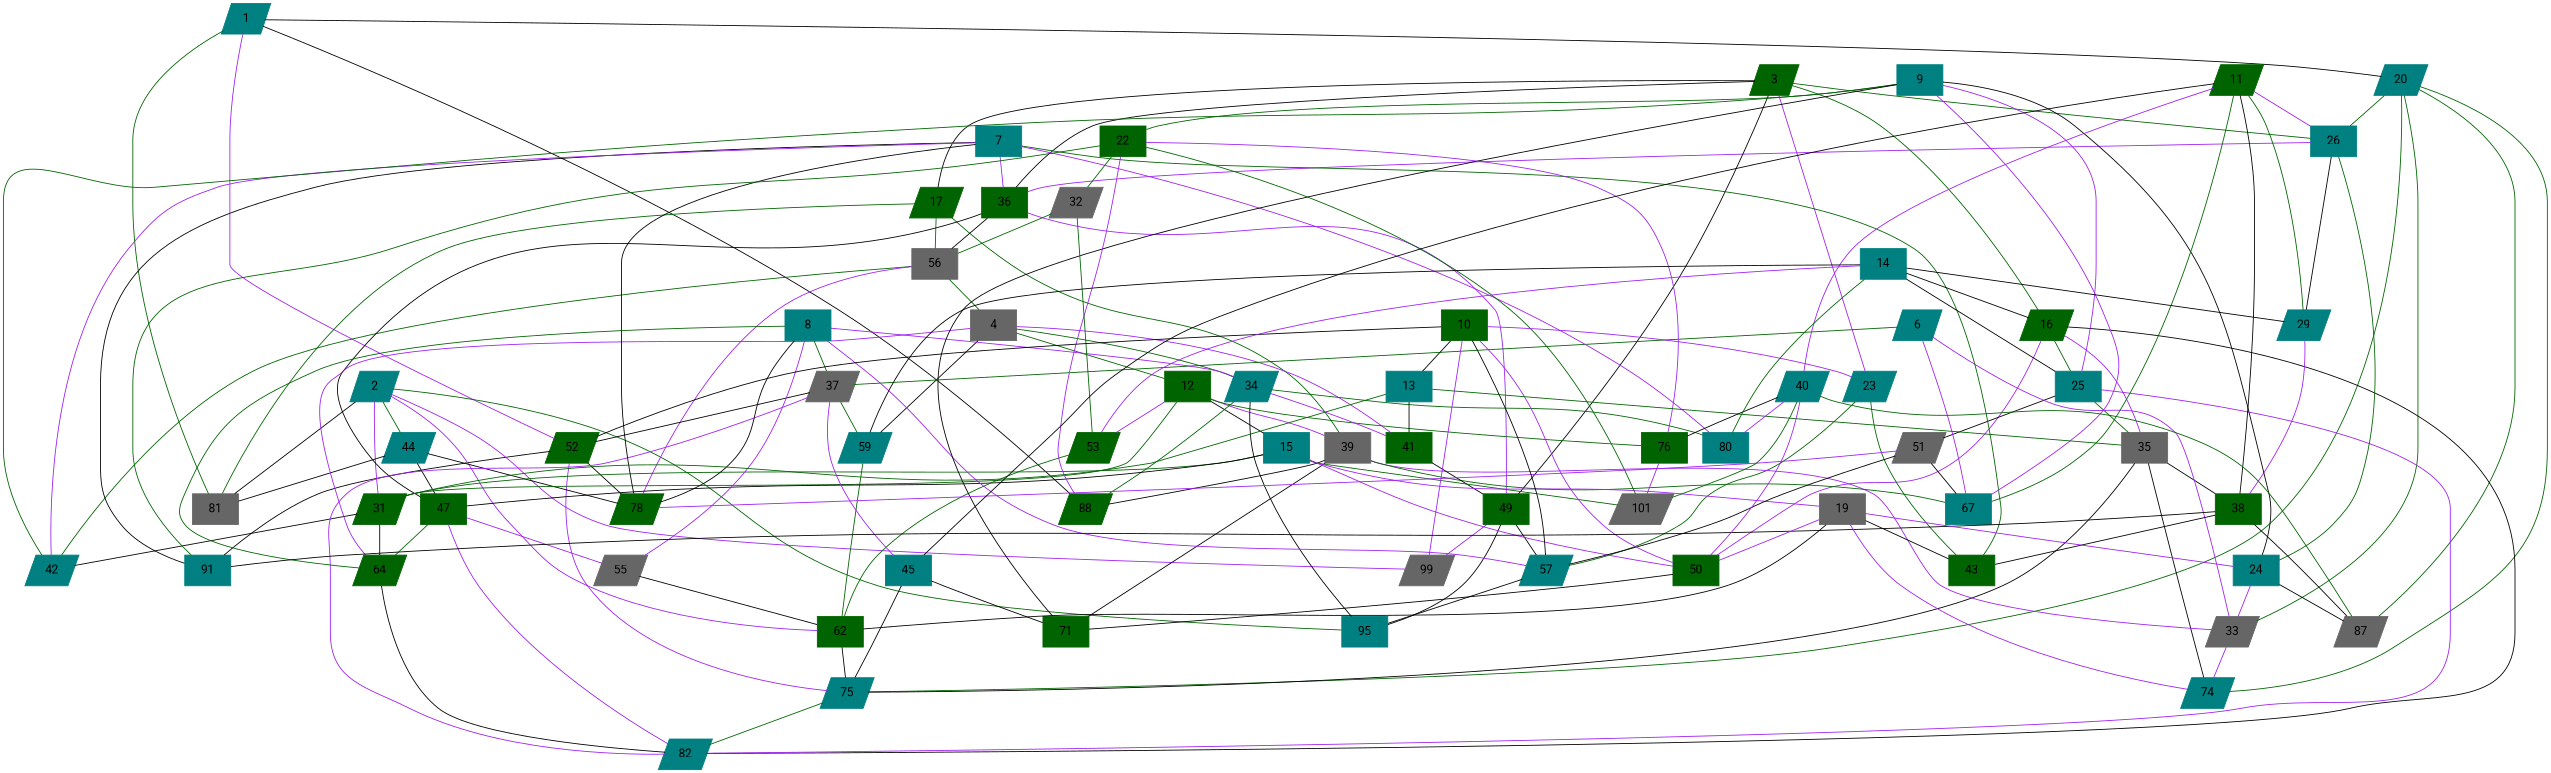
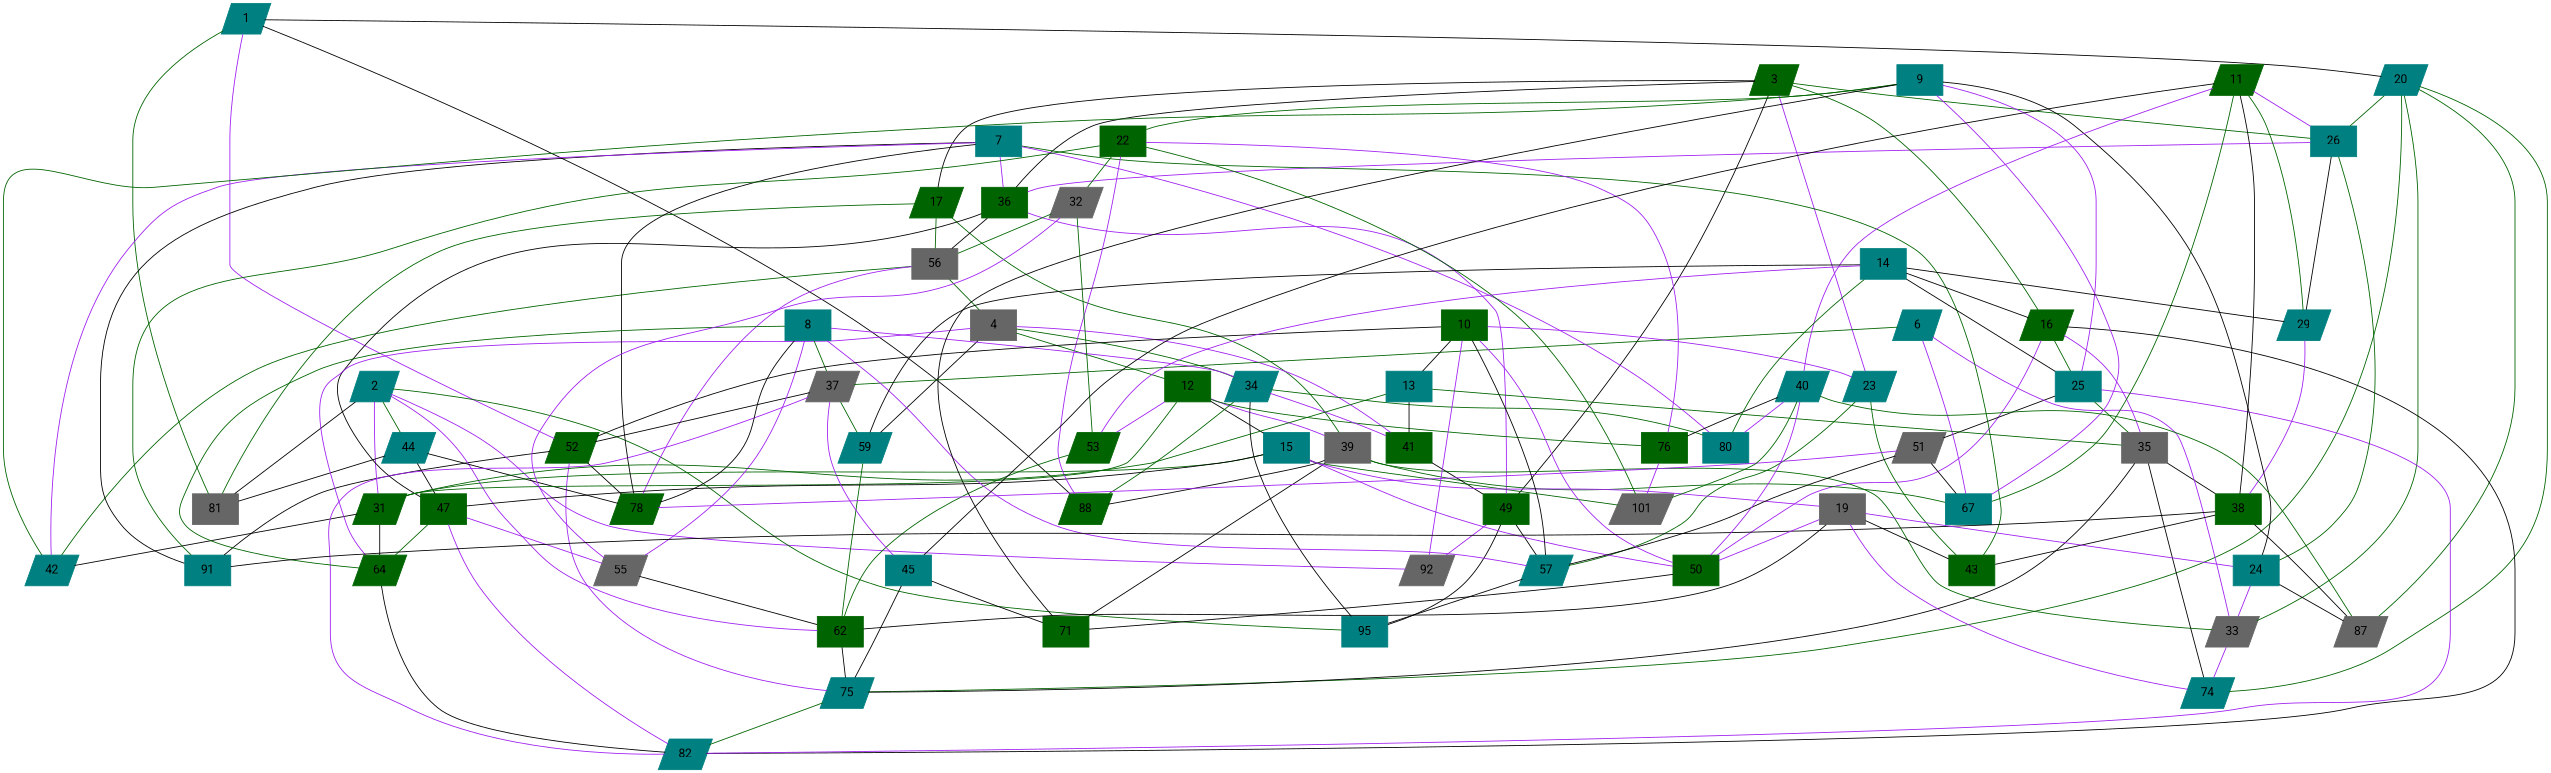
edge "32" -- "55": added
edge "39" -- "33": color purple -> darkgreen
node "99": label "99" -> "92"
